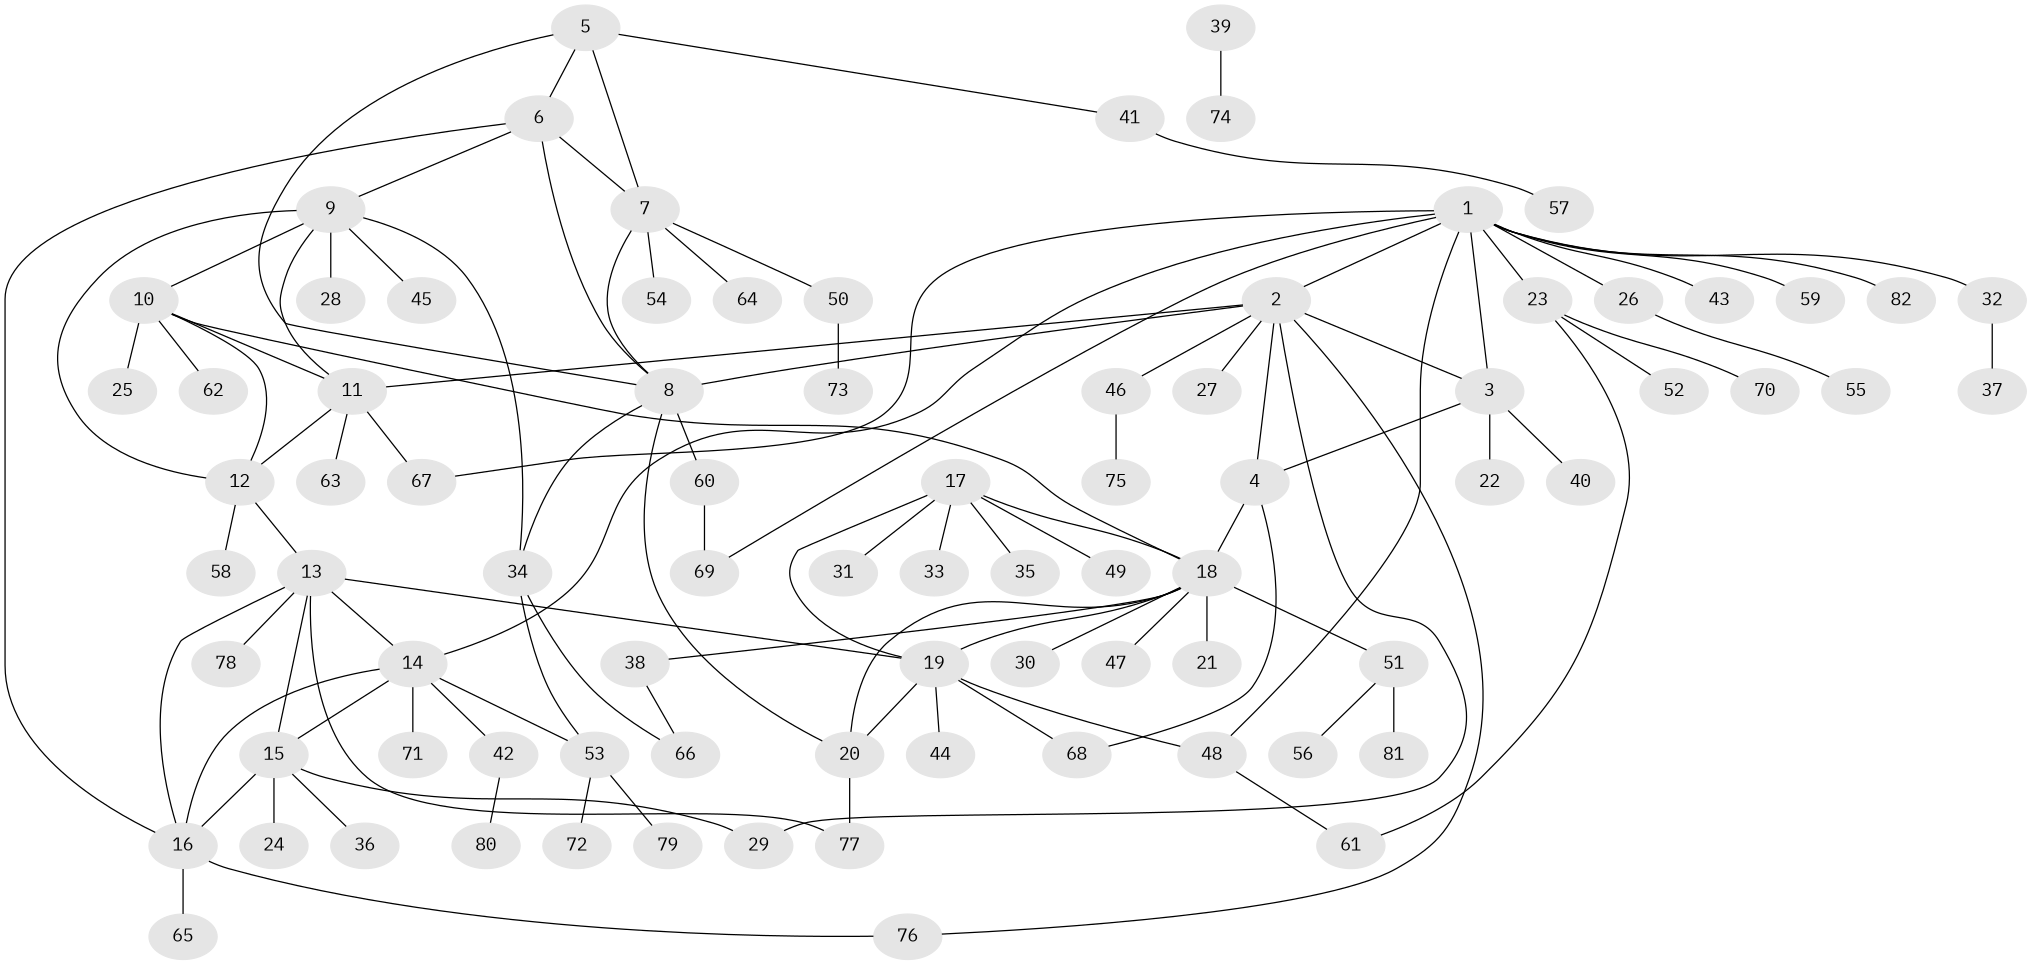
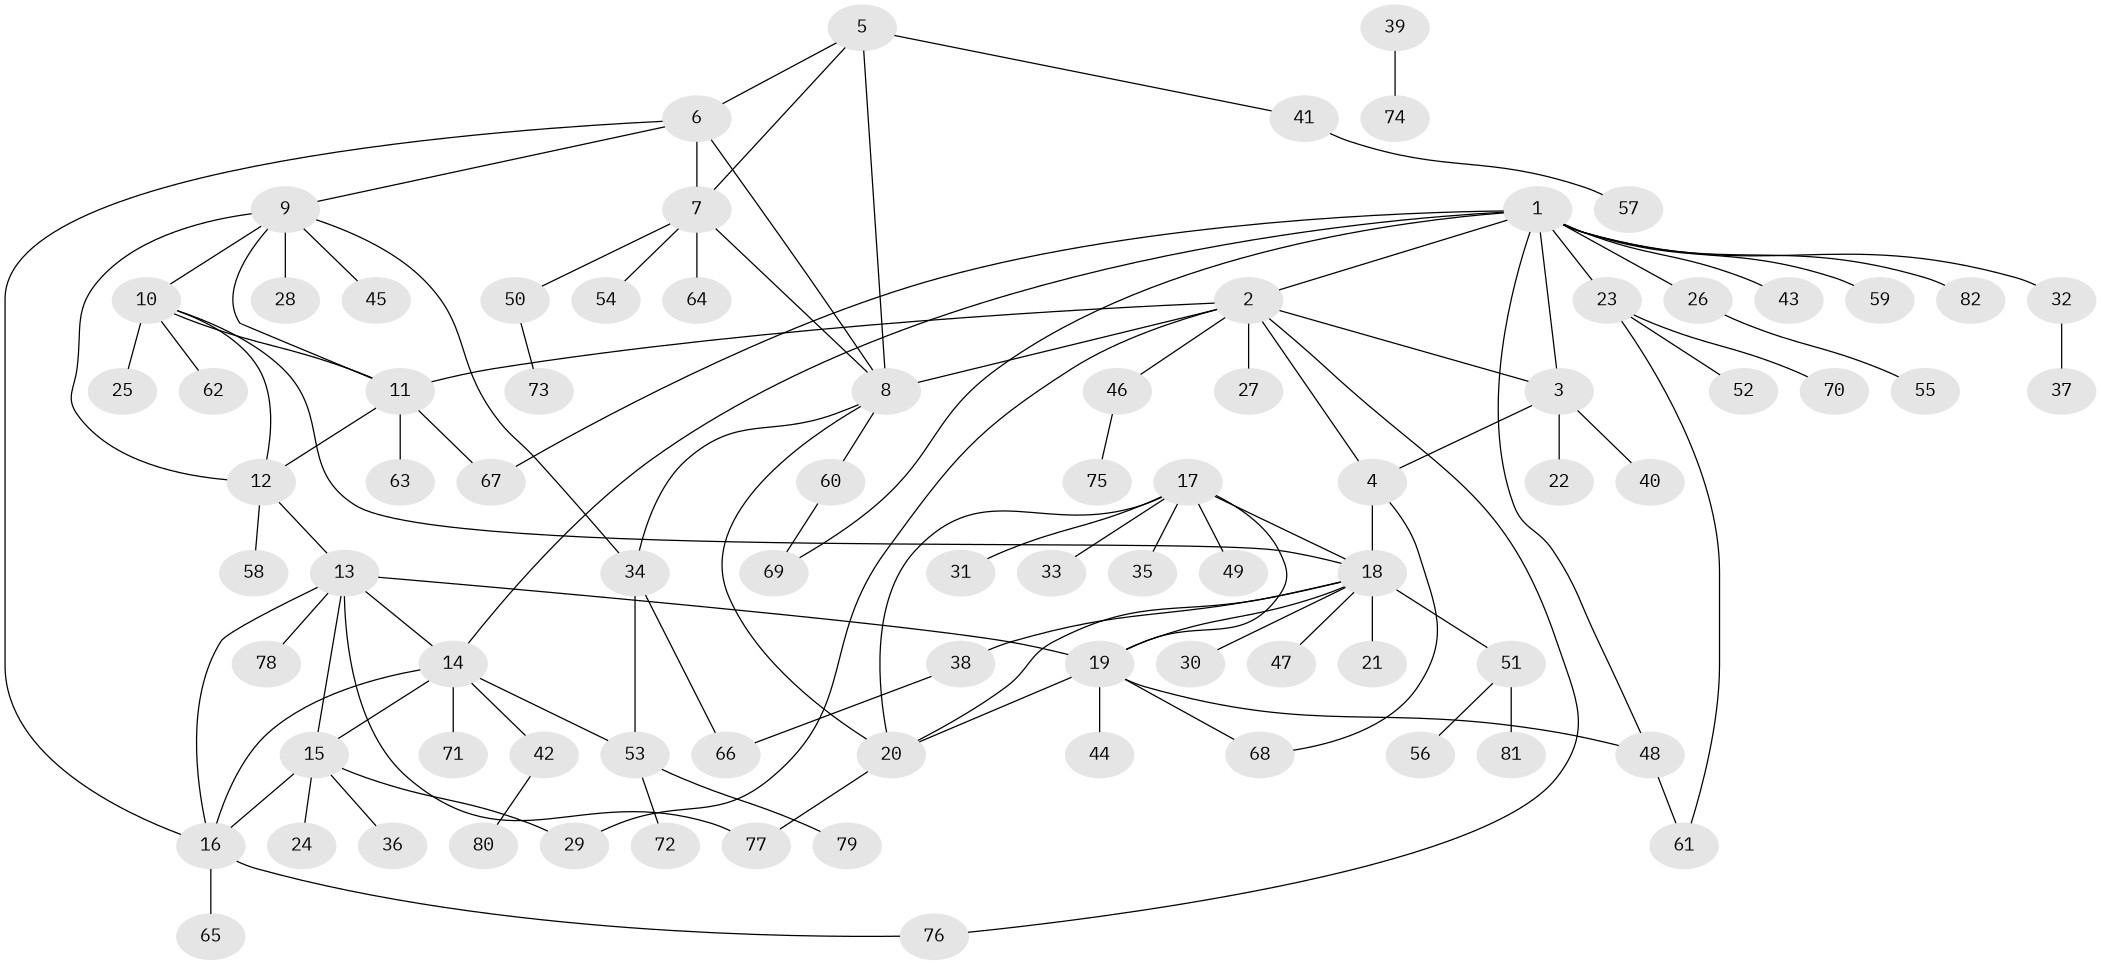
edge "17" -- "20": added
